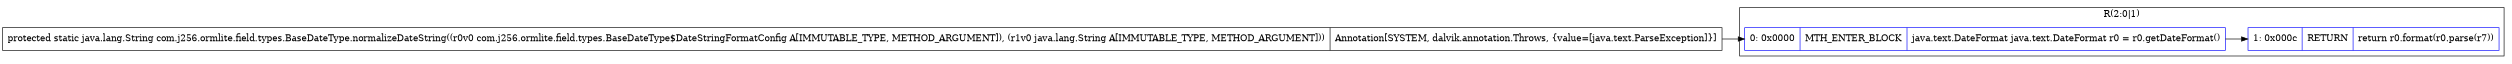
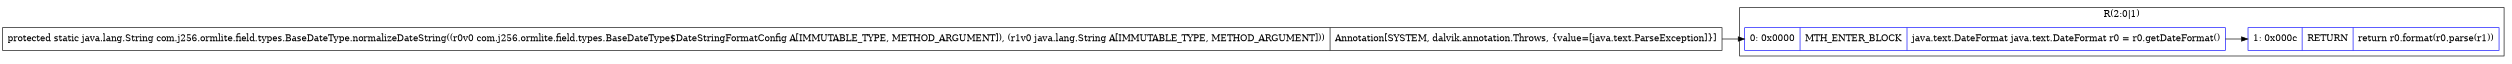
node "1: 0x000c": text "return r0.format(r0.parse(r7))" -> "return r0.format(r0.parse(r1))"
